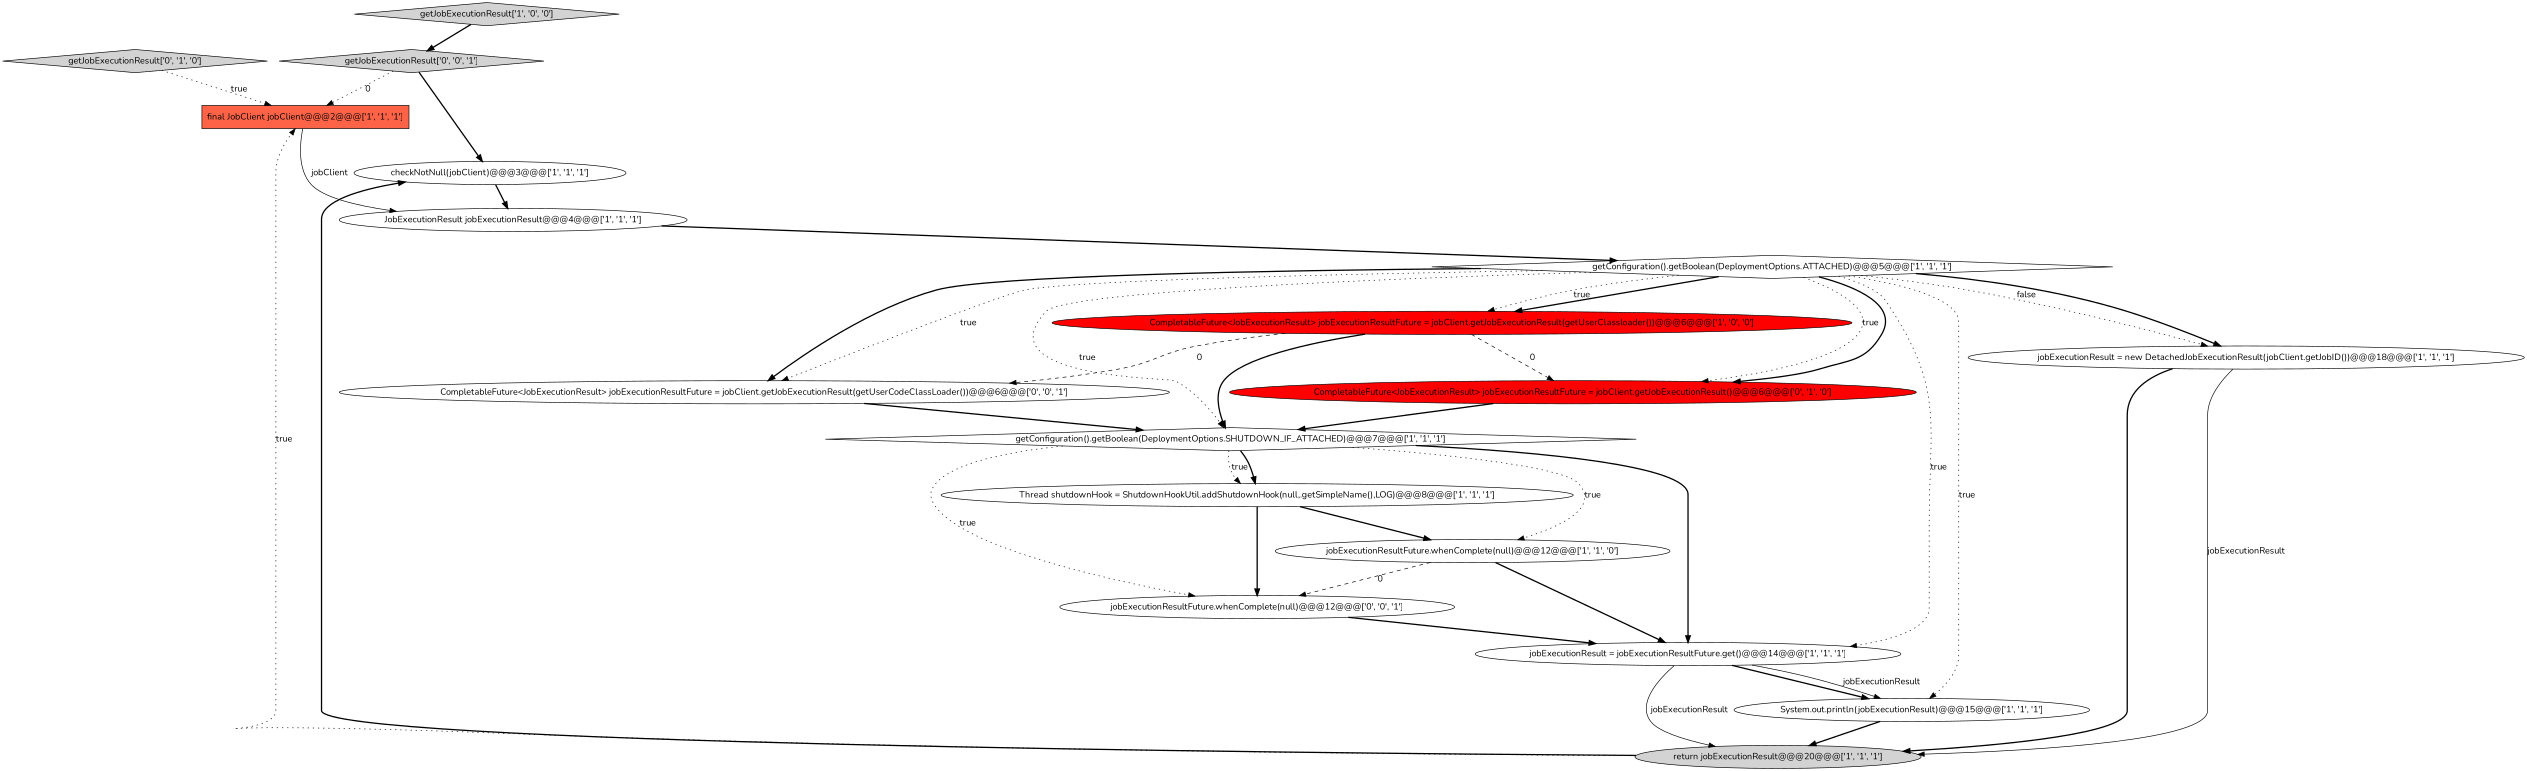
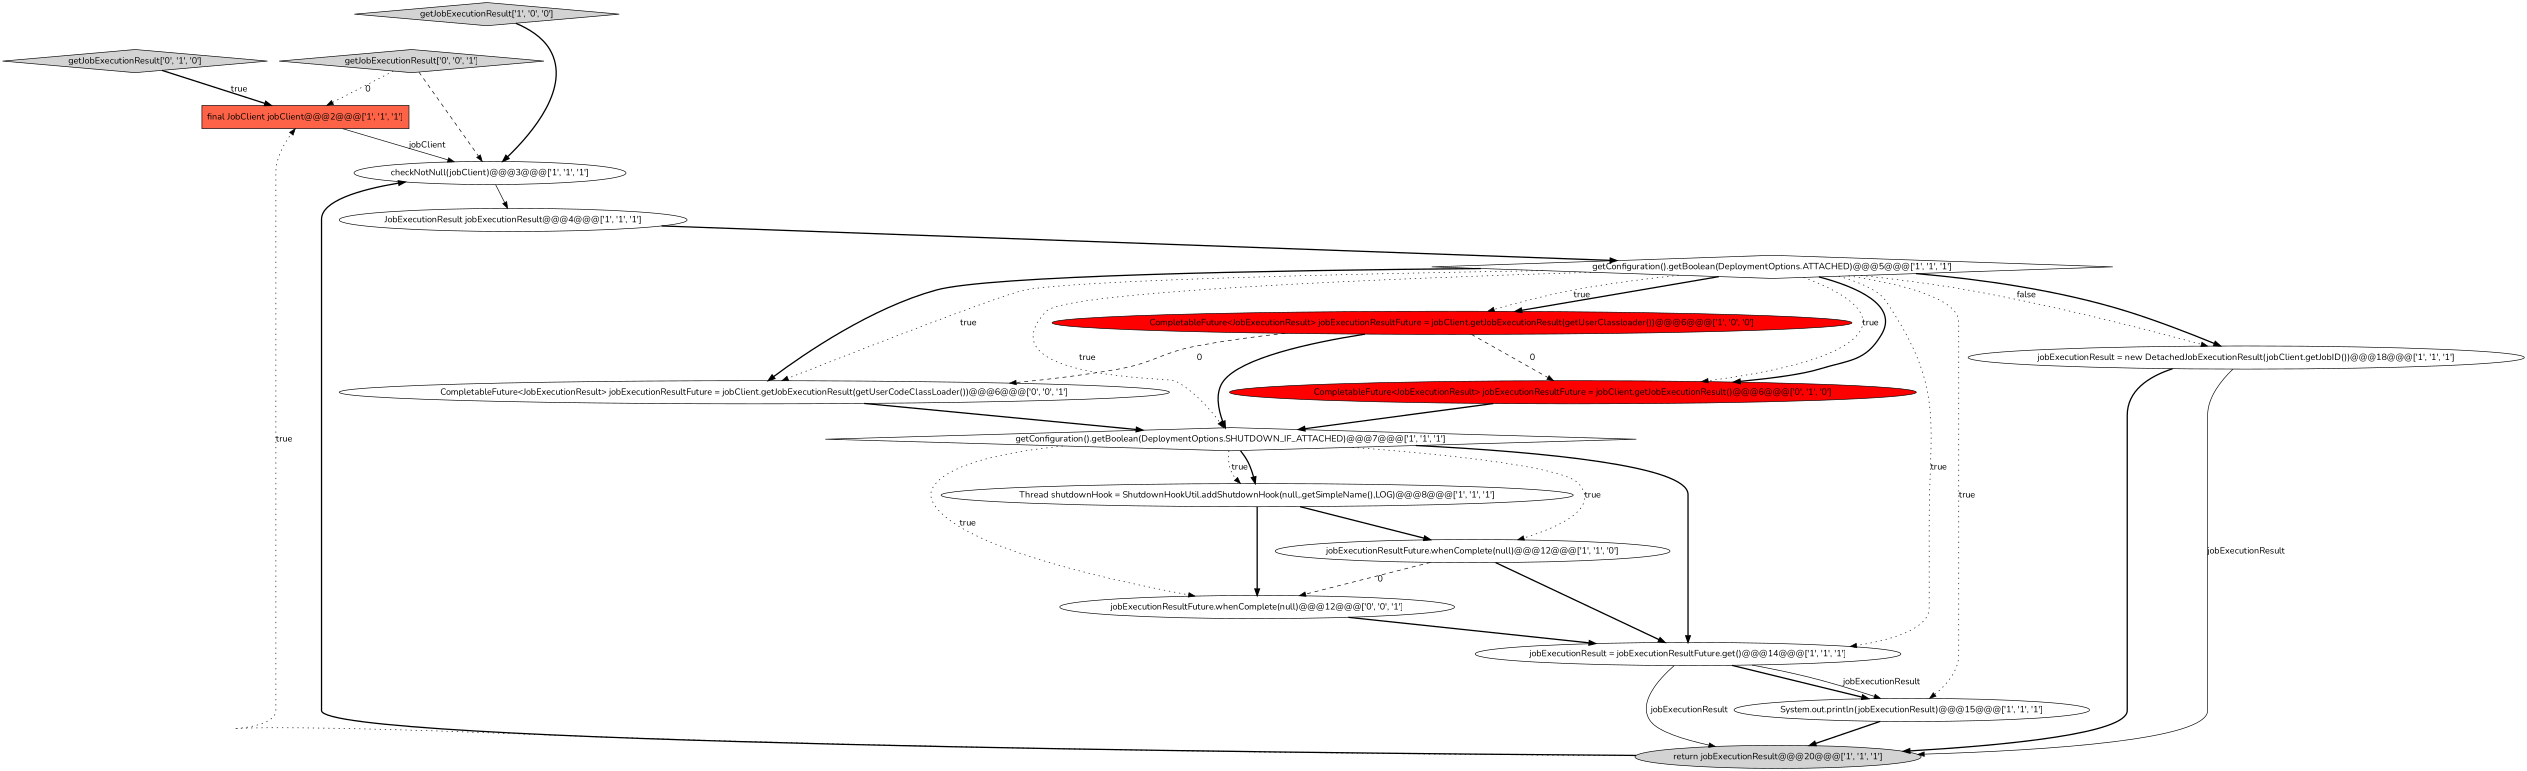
edge "getJobExecutionResult['1', '0', '0']" -> "getJobExecutionResult['0', '0', '1']": now "getJobExecutionResult['1', '0', '0']" -> "checkNotNull(jobClient)@@@3@@@['1', '1', '1']"
edge "getJobExecutionResult['0', '1', '0']" -> "final JobClient jobClient@@@2@@@['1', '1', '1']": style dotted -> bold
edge "getJobExecutionResult['0', '0', '1']" -> "checkNotNull(jobClient)@@@3@@@['1', '1', '1']": style bold -> dashed
edge "final JobClient jobClient@@@2@@@['1', '1', '1']" -> "JobExecutionResult jobExecutionResult@@@4@@@['1', '1', '1']": now "final JobClient jobClient@@@2@@@['1', '1', '1']" -> "checkNotNull(jobClient)@@@3@@@['1', '1', '1']"
edge "checkNotNull(jobClient)@@@3@@@['1', '1', '1']" -> "JobExecutionResult jobExecutionResult@@@4@@@['1', '1', '1']": style bold -> solid
